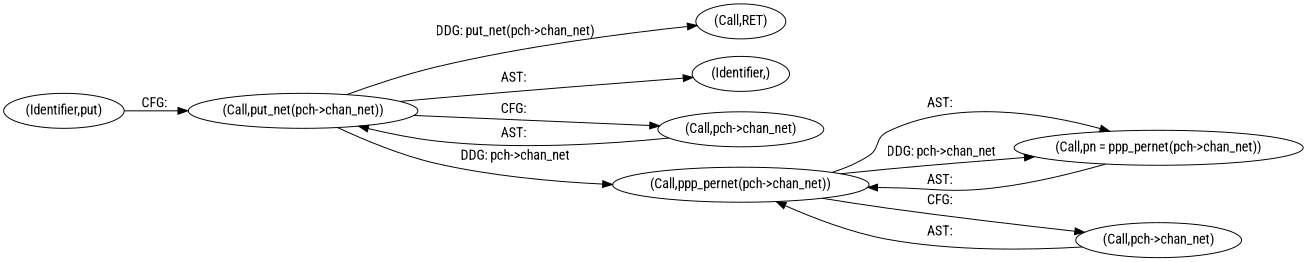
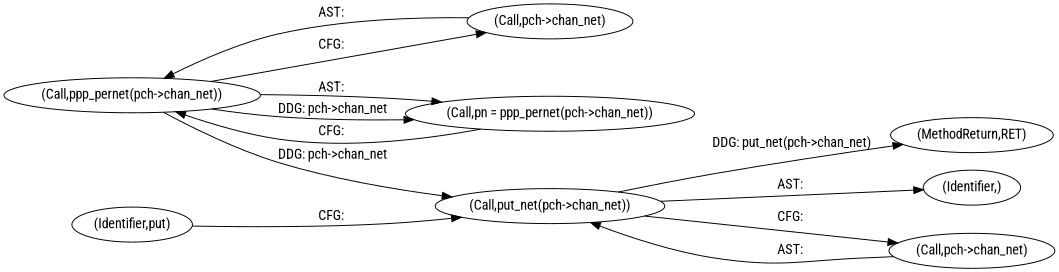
node "(Call,RET)": label "(Call,RET)" -> "(MethodReturn,RET)"
edge "(Call,put_net(pch->chan_net))" -> "(Call,ppp_pernet(pch->chan_net))": reversed
edge "(Call,pn = ppp_pernet(pch->chan_net))" -> "(Call,ppp_pernet(pch->chan_net))": label "AST: " -> "CFG: "
